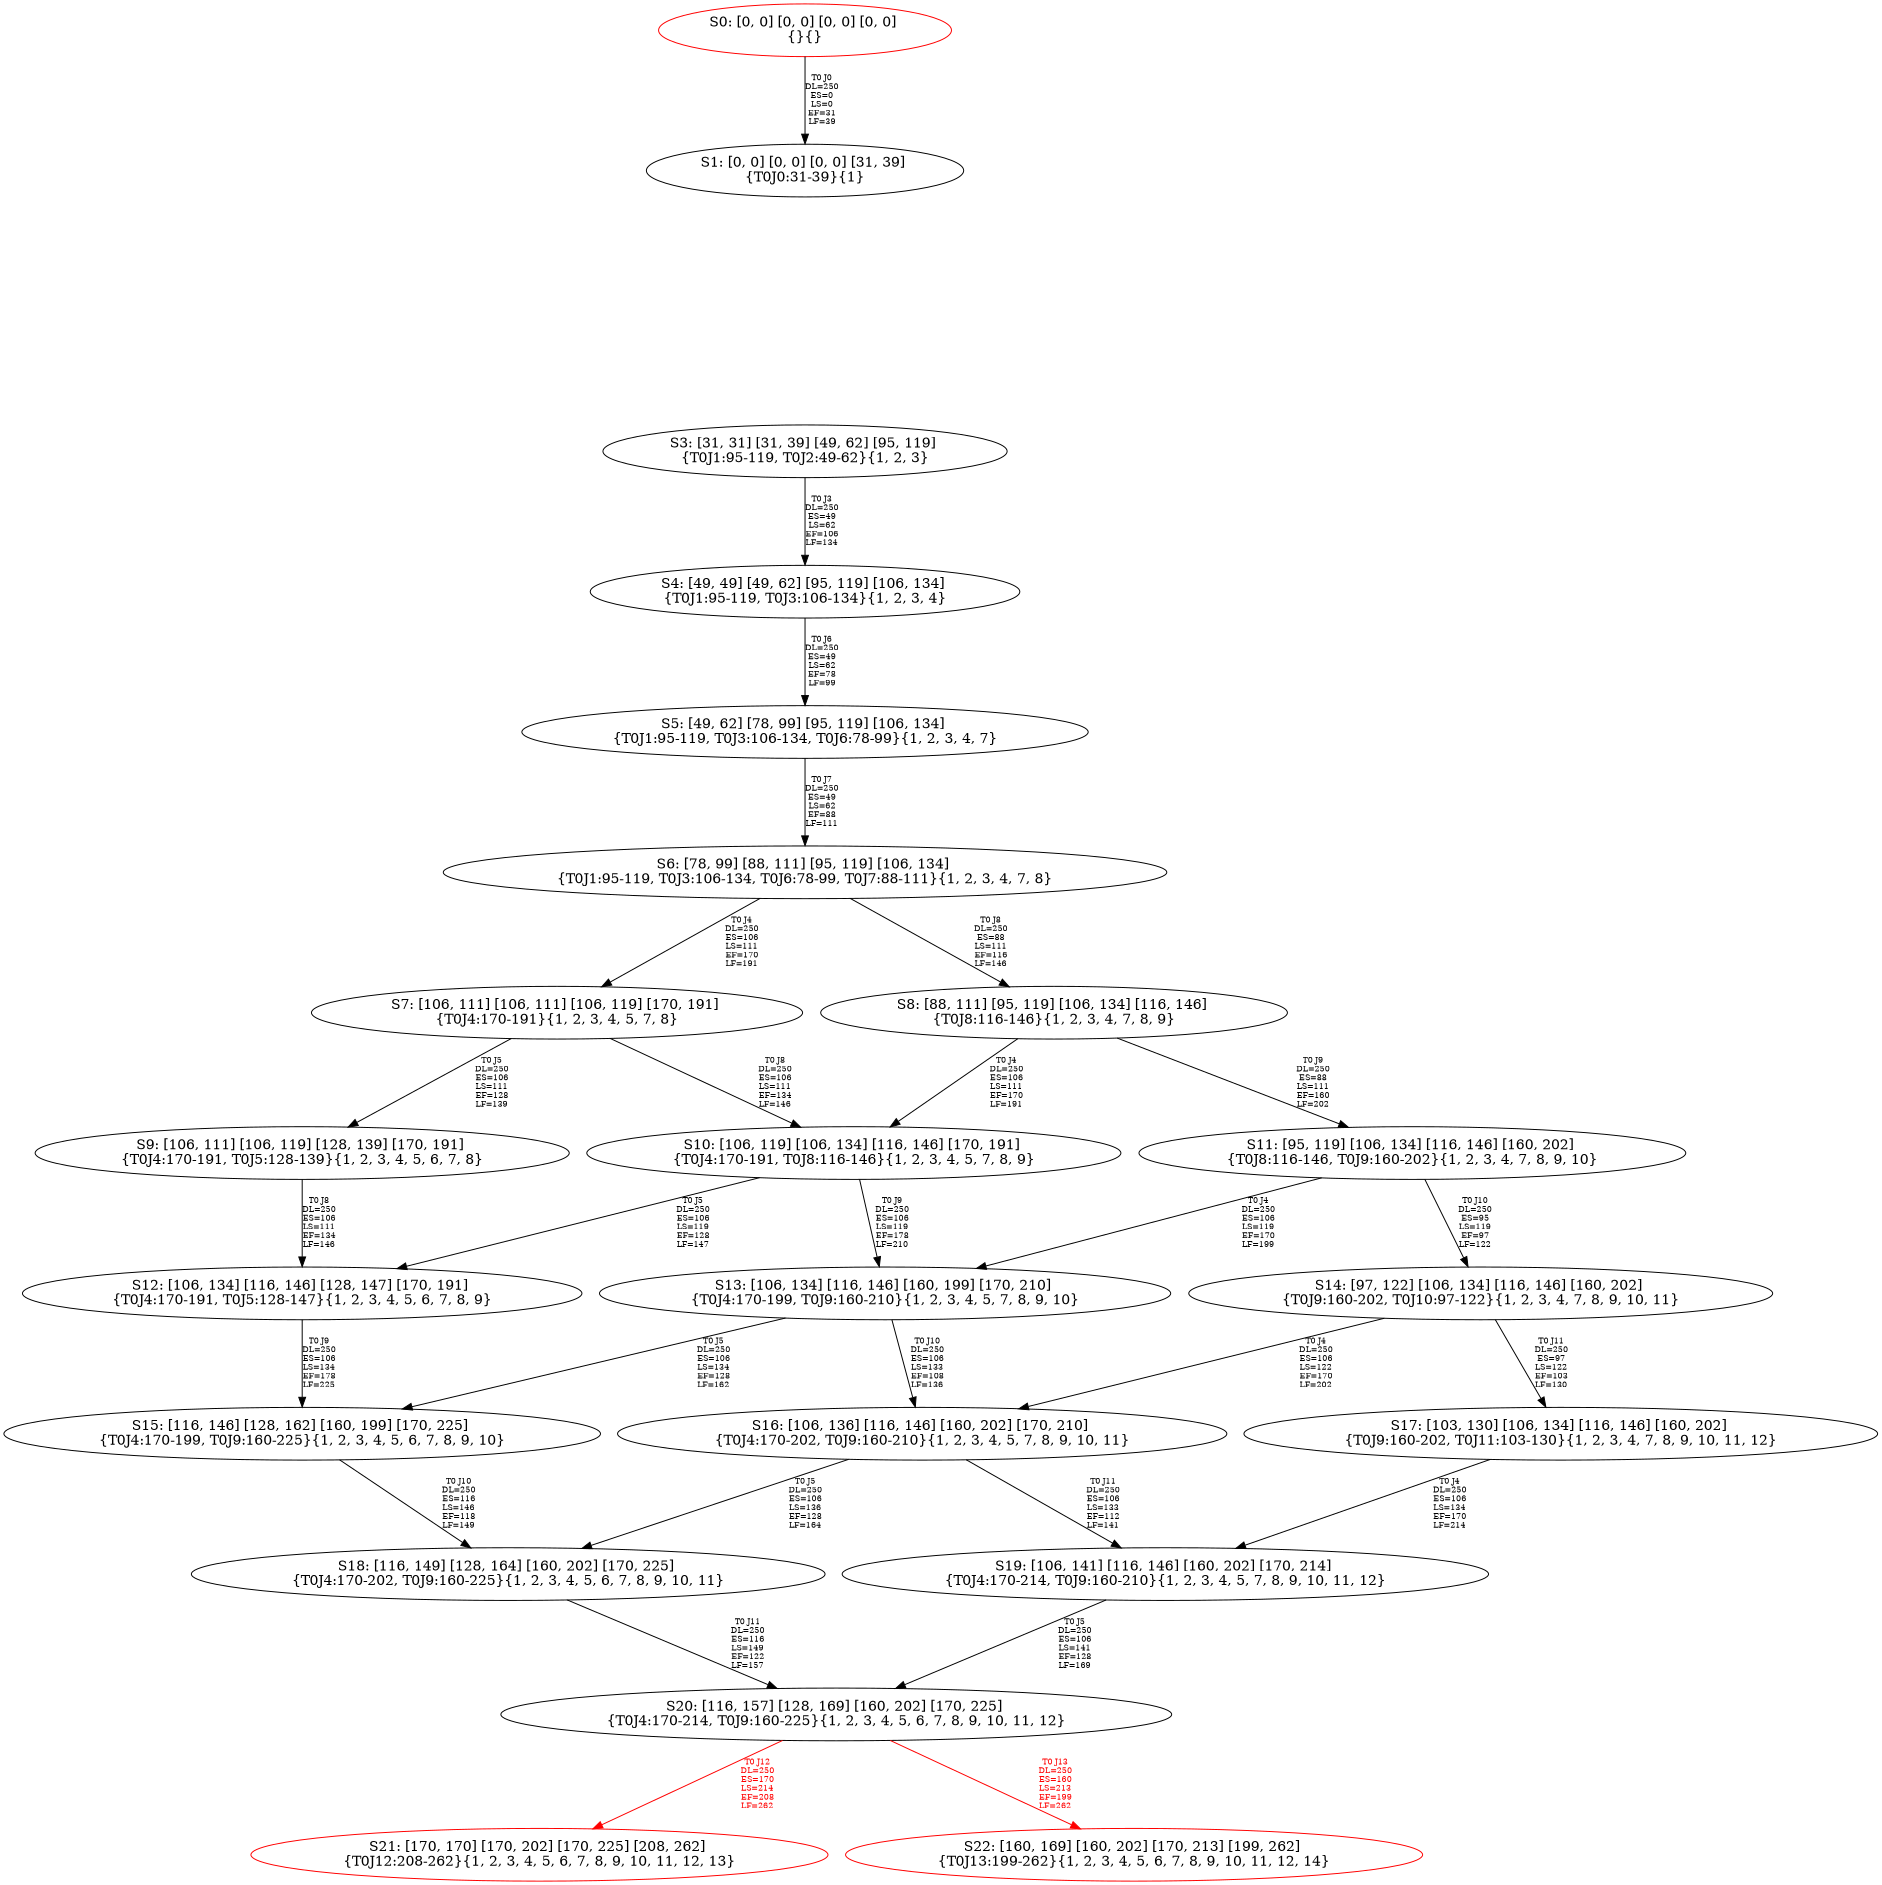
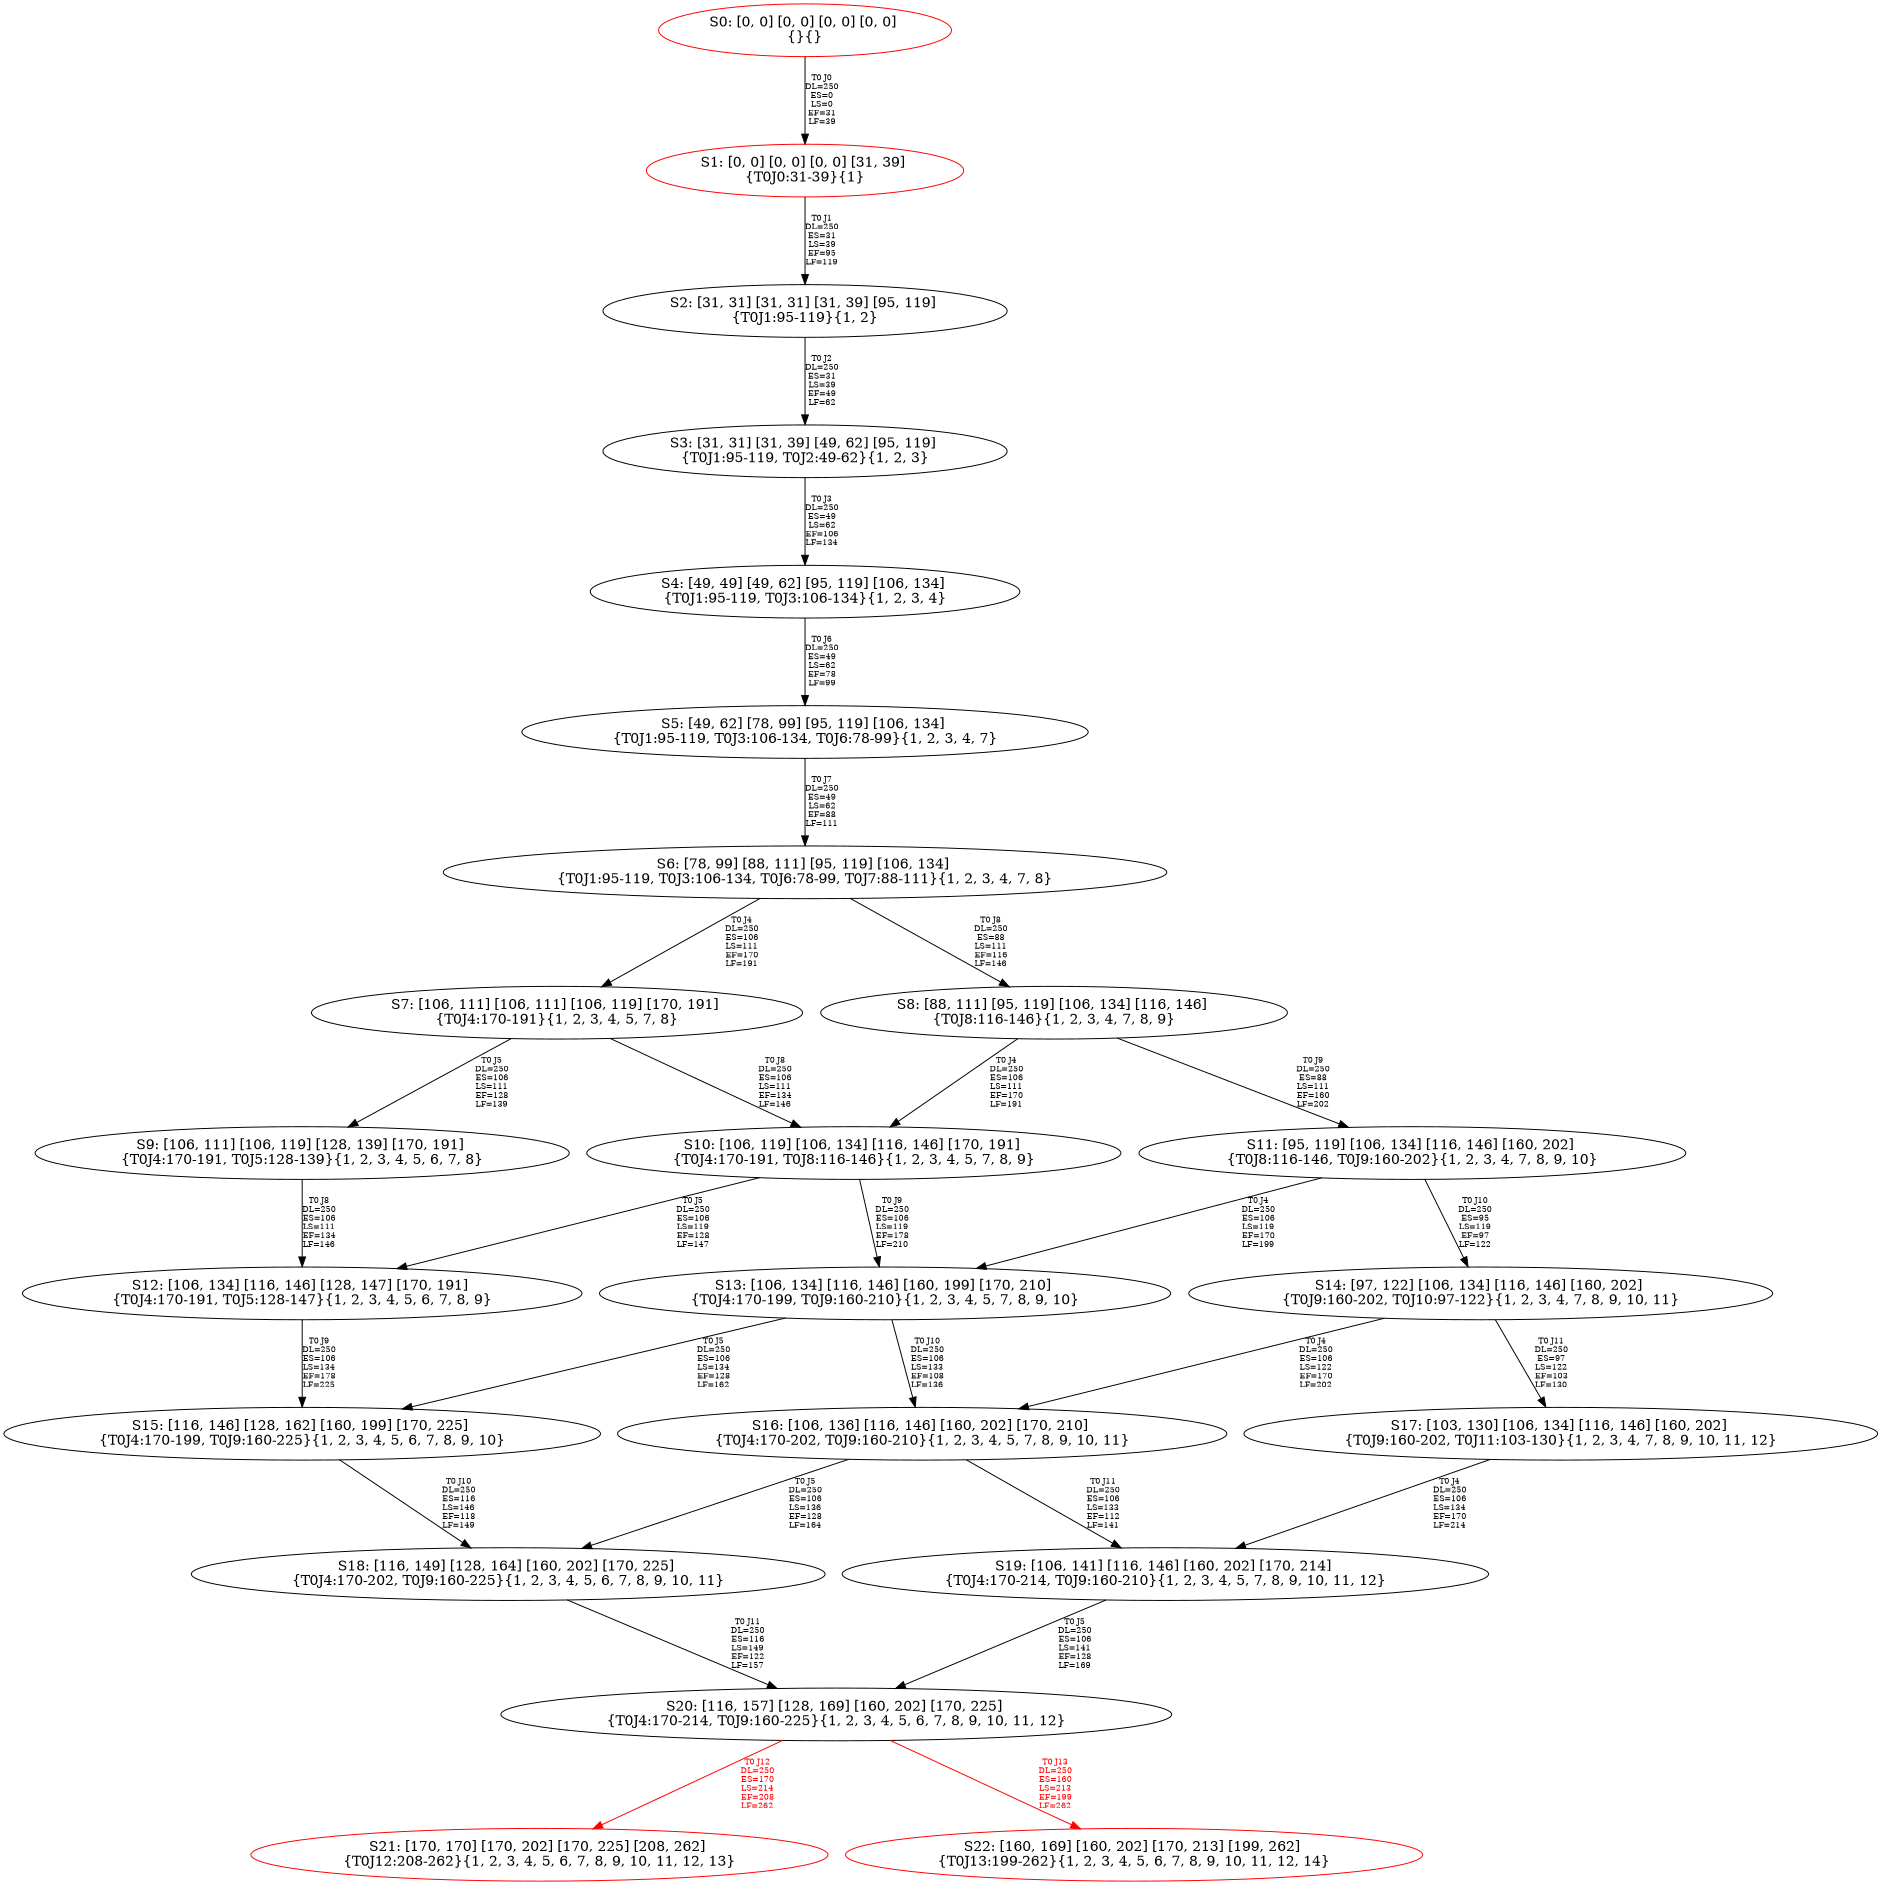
node "S1: [0, 0] [0, 0] [0, 0] [31, 39] {T0J0:31-39}{1}": color black -> Red
node "S2: [31, 31] [31, 31] [31, 39] [95, 119] {T0J1:95-119}{1, 2}": added
